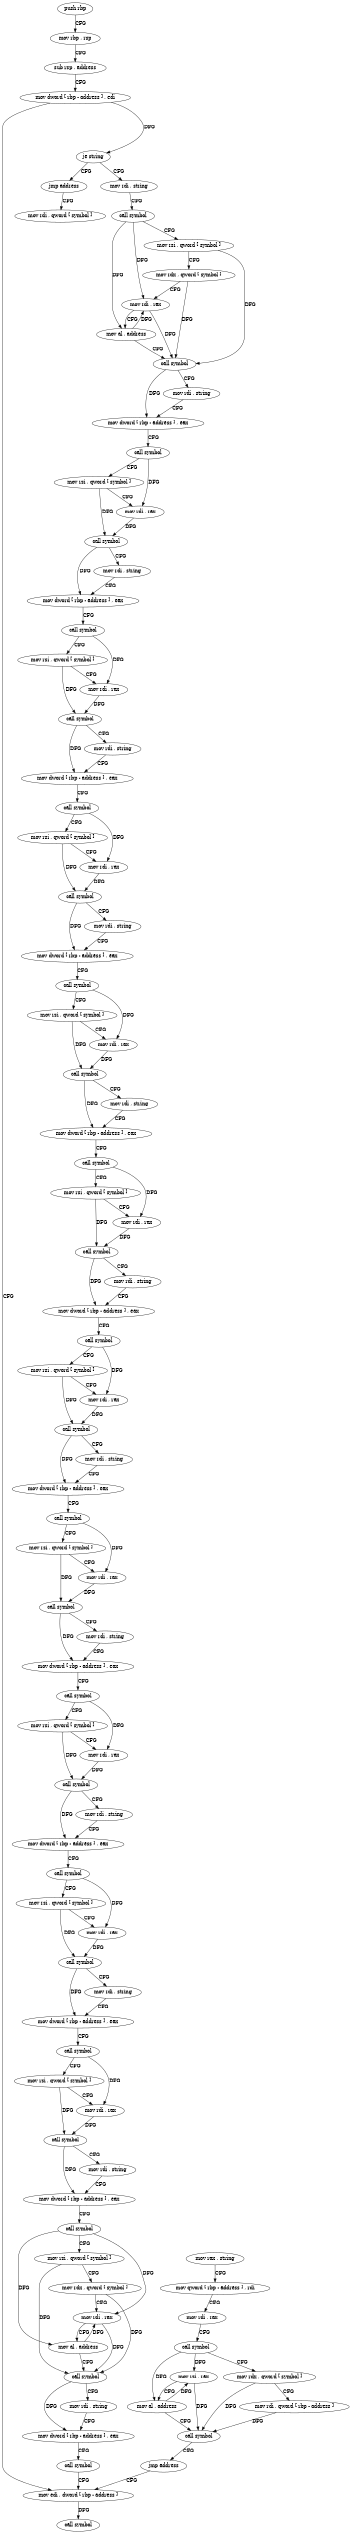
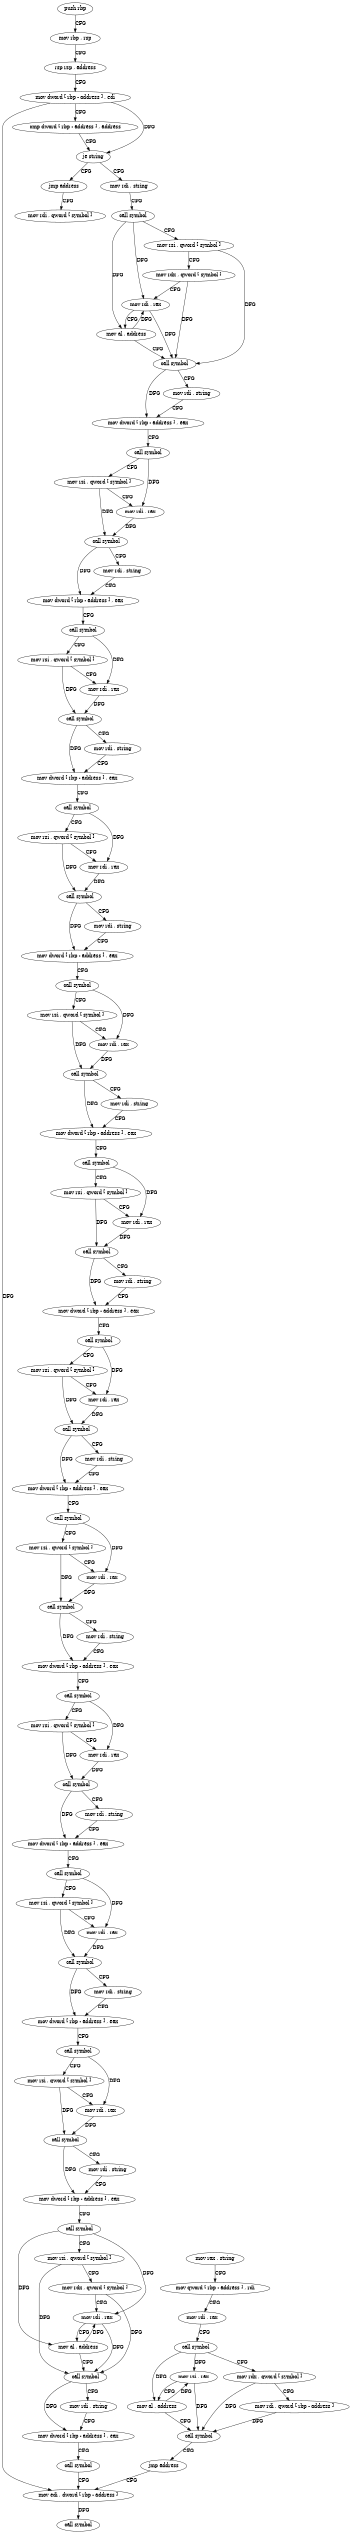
node "sub rsp , address": label "sub rsp , address" -> "rsp rsp , address"
node "cmp dword [ rbp - address ] , address": added
edge "mov dword [ rbp - address ] , edi" -> "mov edi , dword [ rbp - address ]": label "CFG" -> "DFG"
